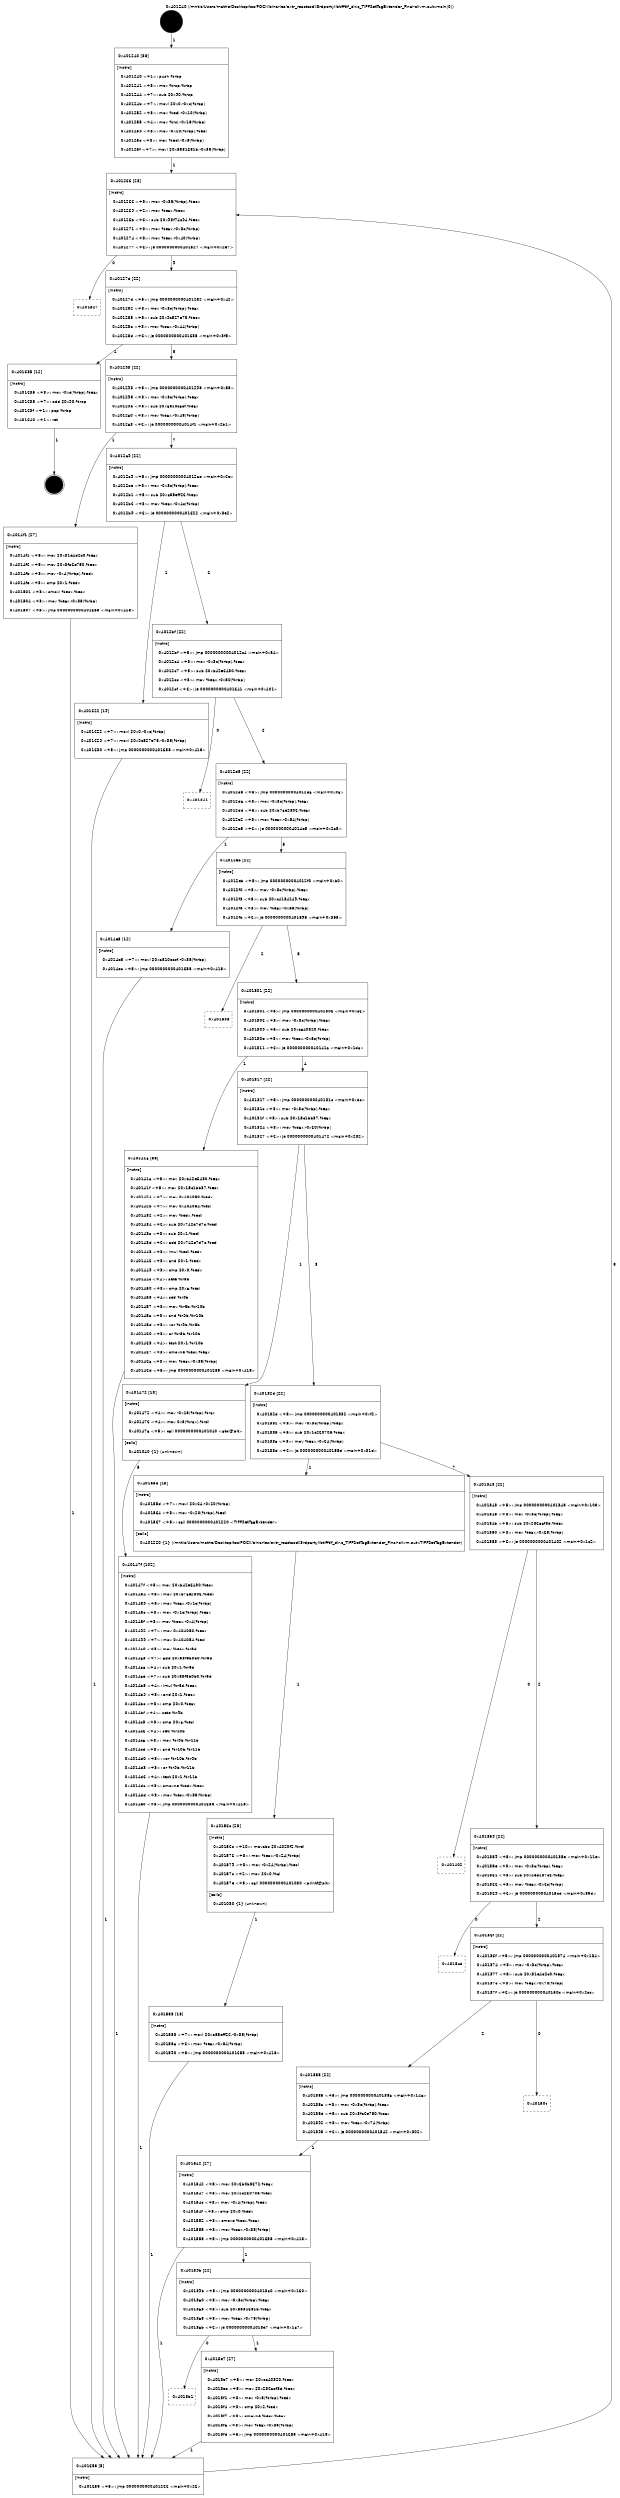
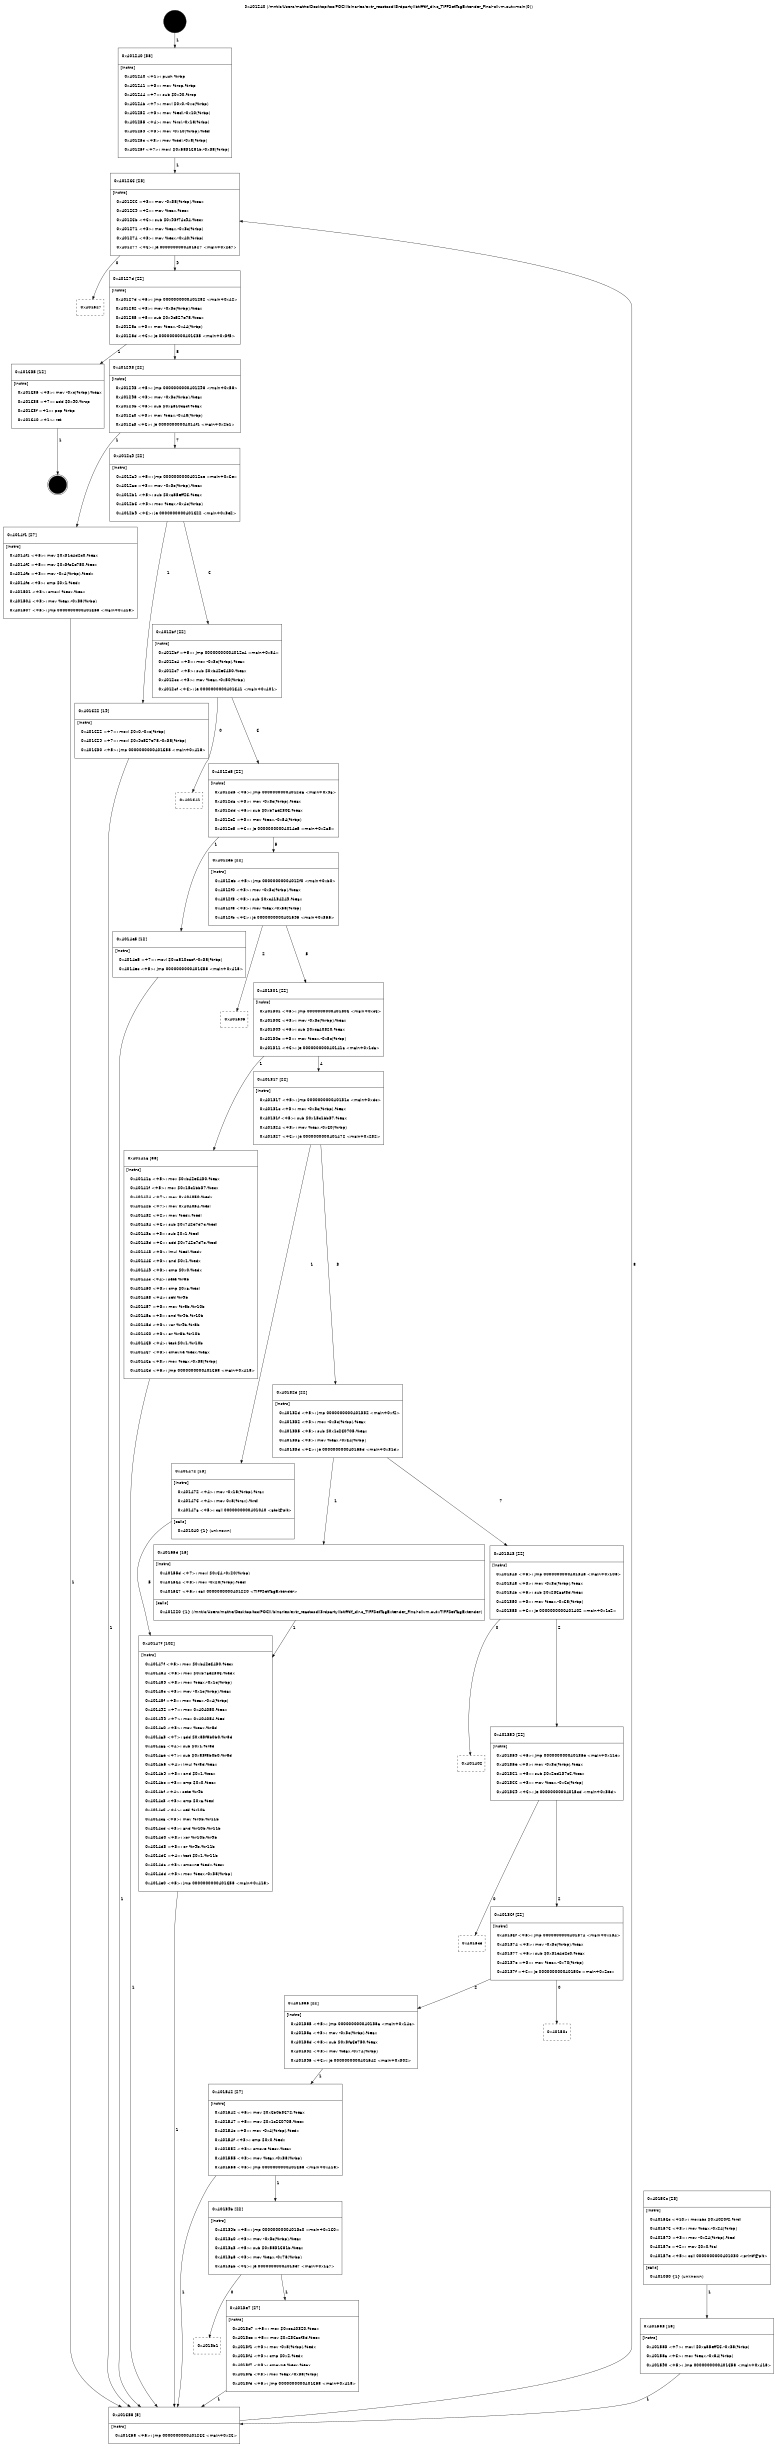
edge "0x40155d [15]" -> "0x40156c [23]": now "0x40155d [15]" -> "0x40147f [102]"
